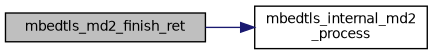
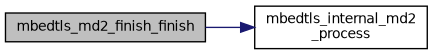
node "mbedtls_md2_finish_ret": label "mbedtls_md2_finish_ret" -> "mbedtls_md2_finish_finish"
